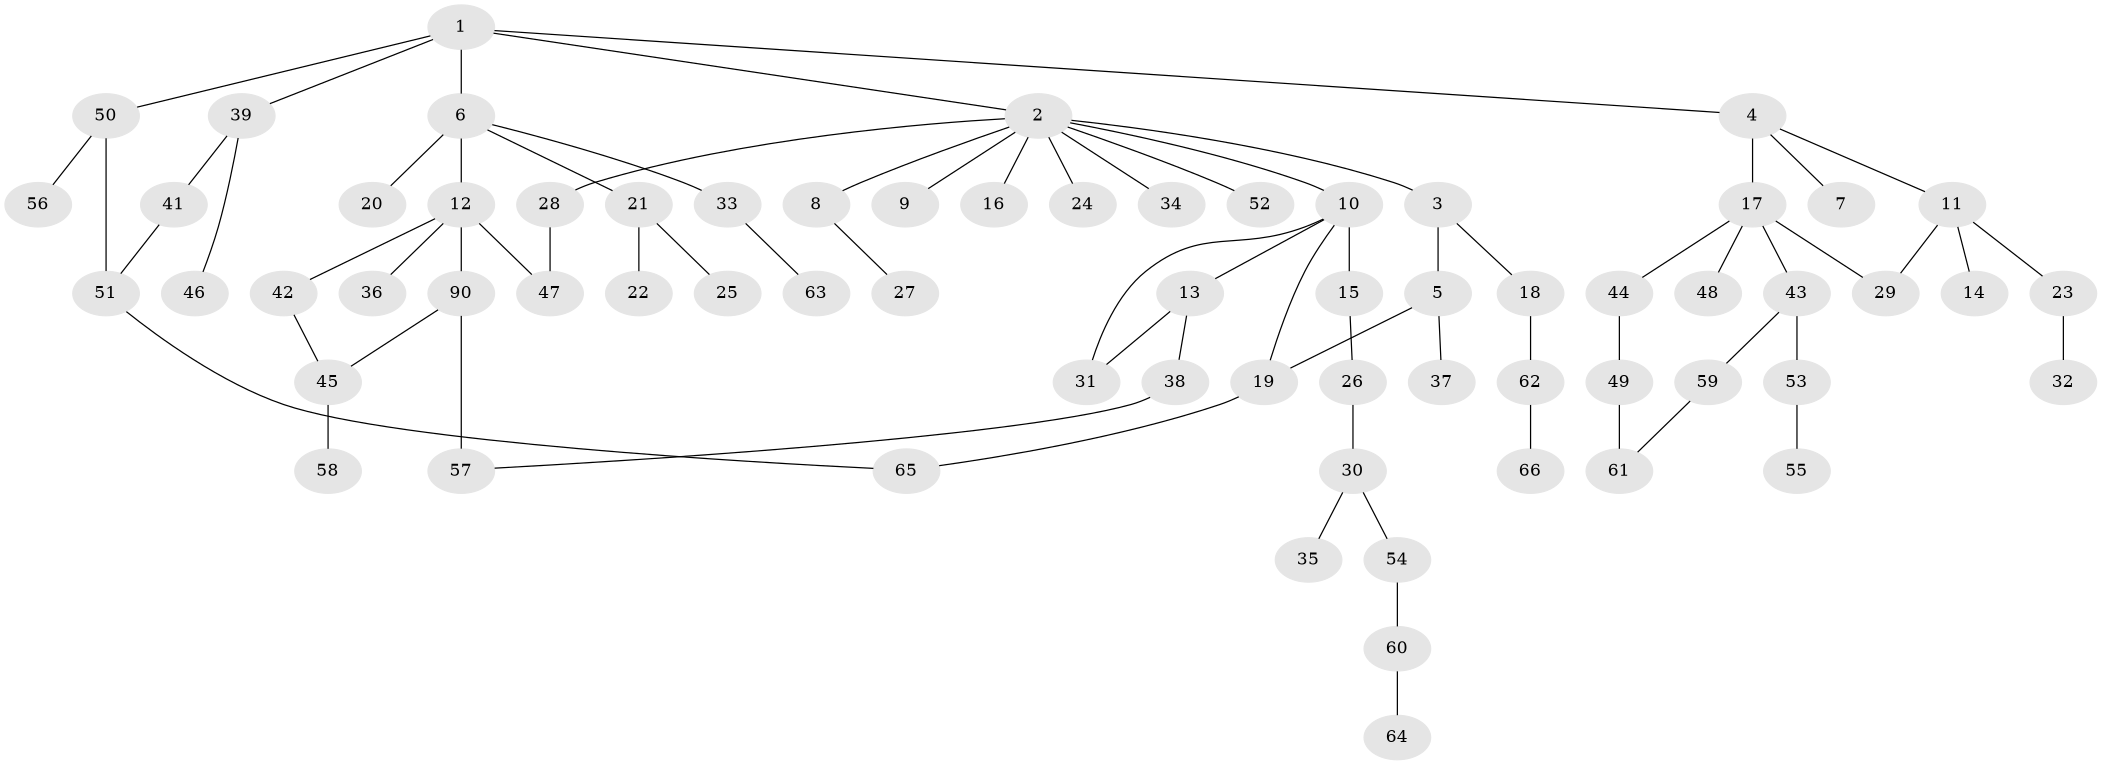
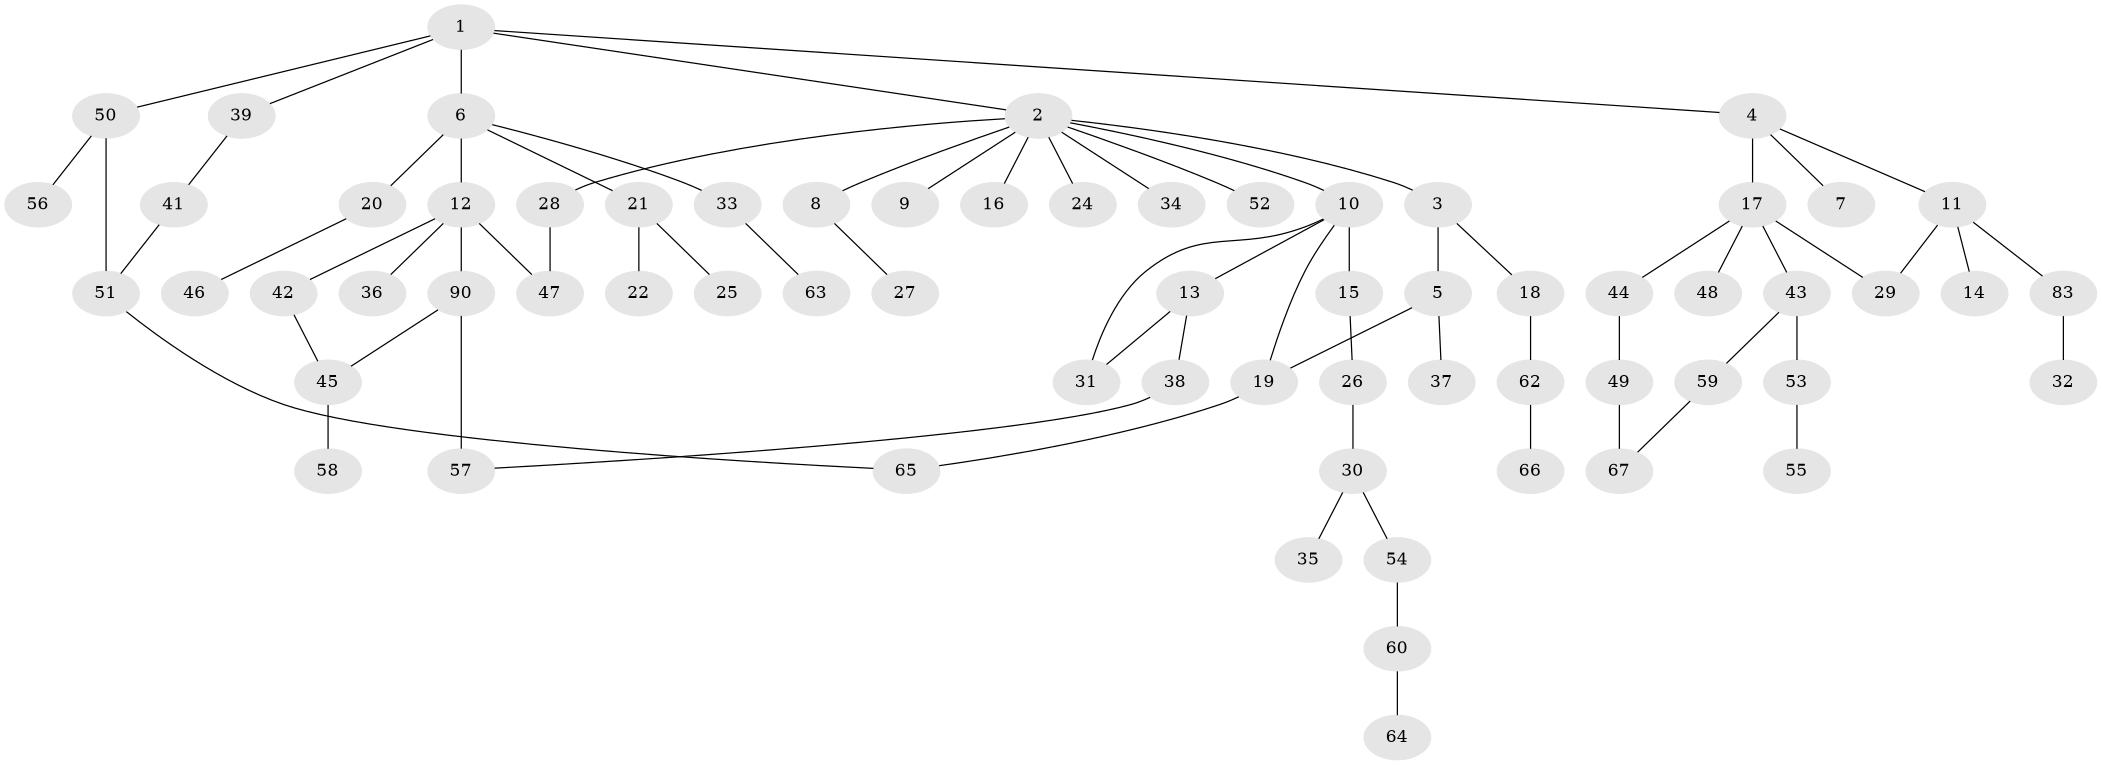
edge "39" -- "46": now "20" -- "46"
node "23": label "23" -> "83"
node "61": label "61" -> "67"
